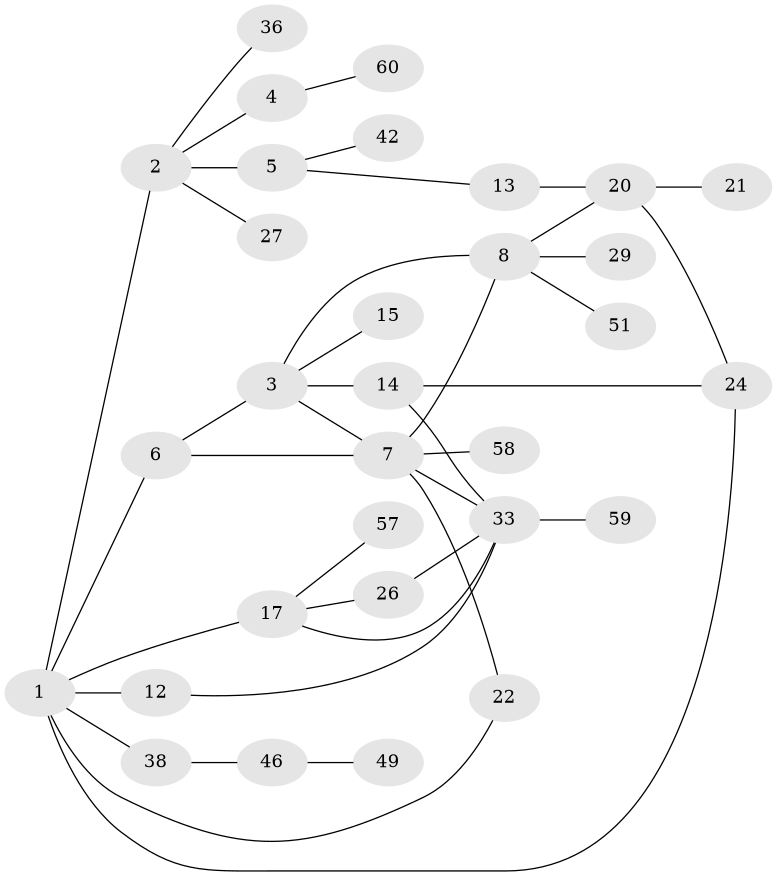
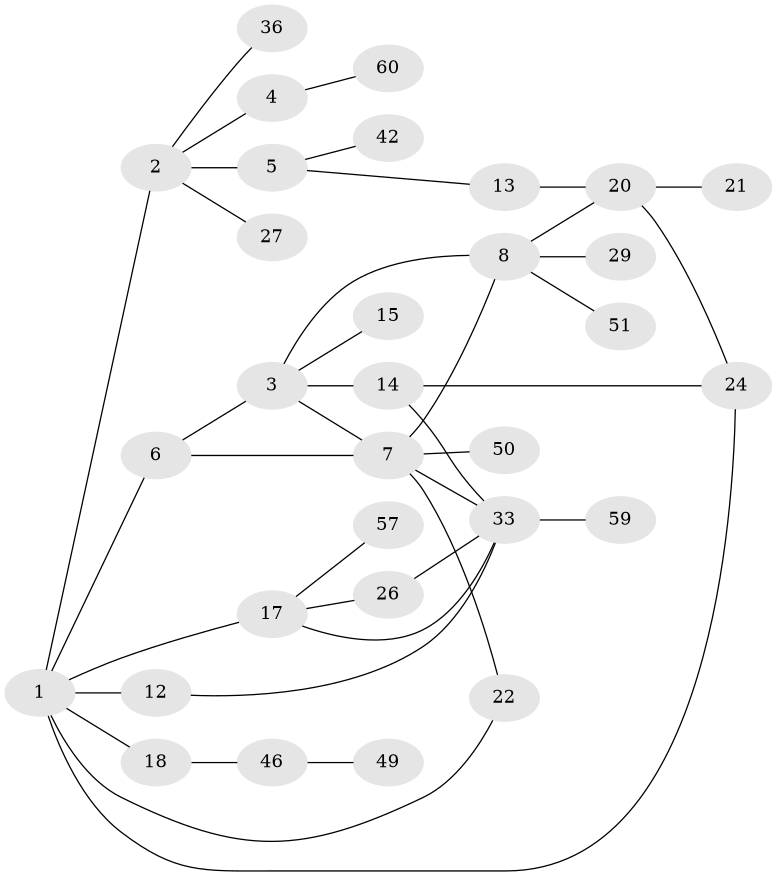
node "58": label "58" -> "50"
node "38": label "38" -> "18"
